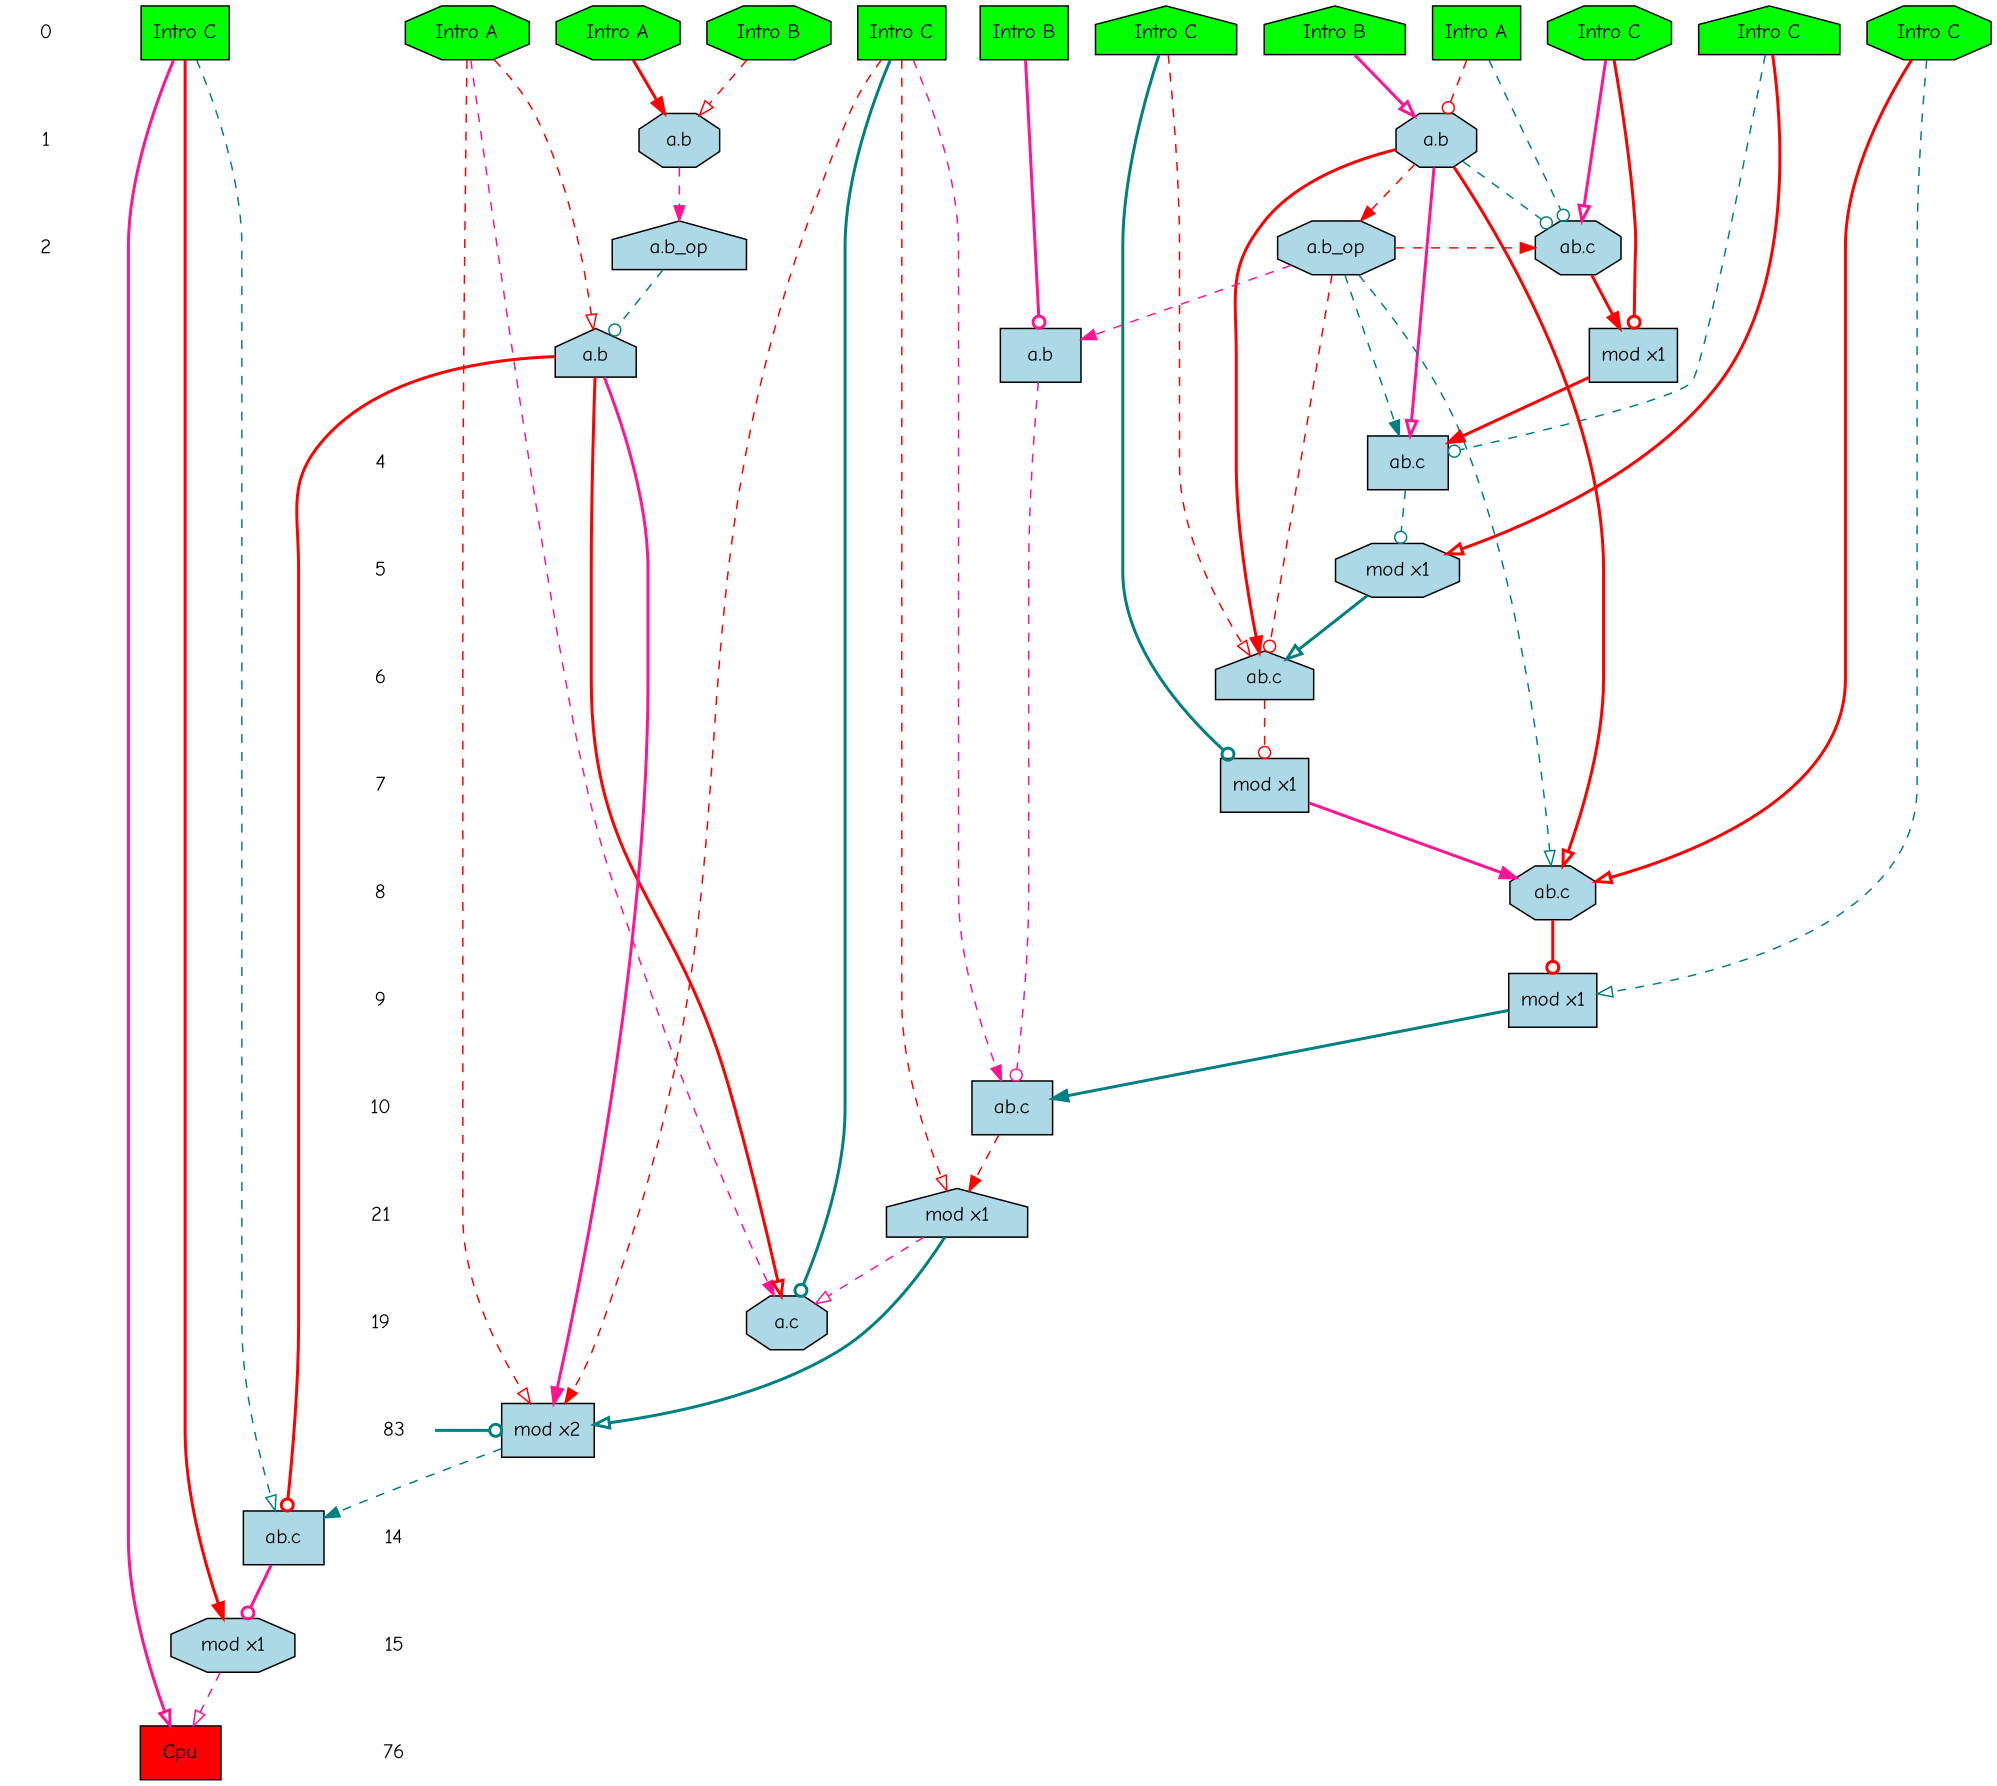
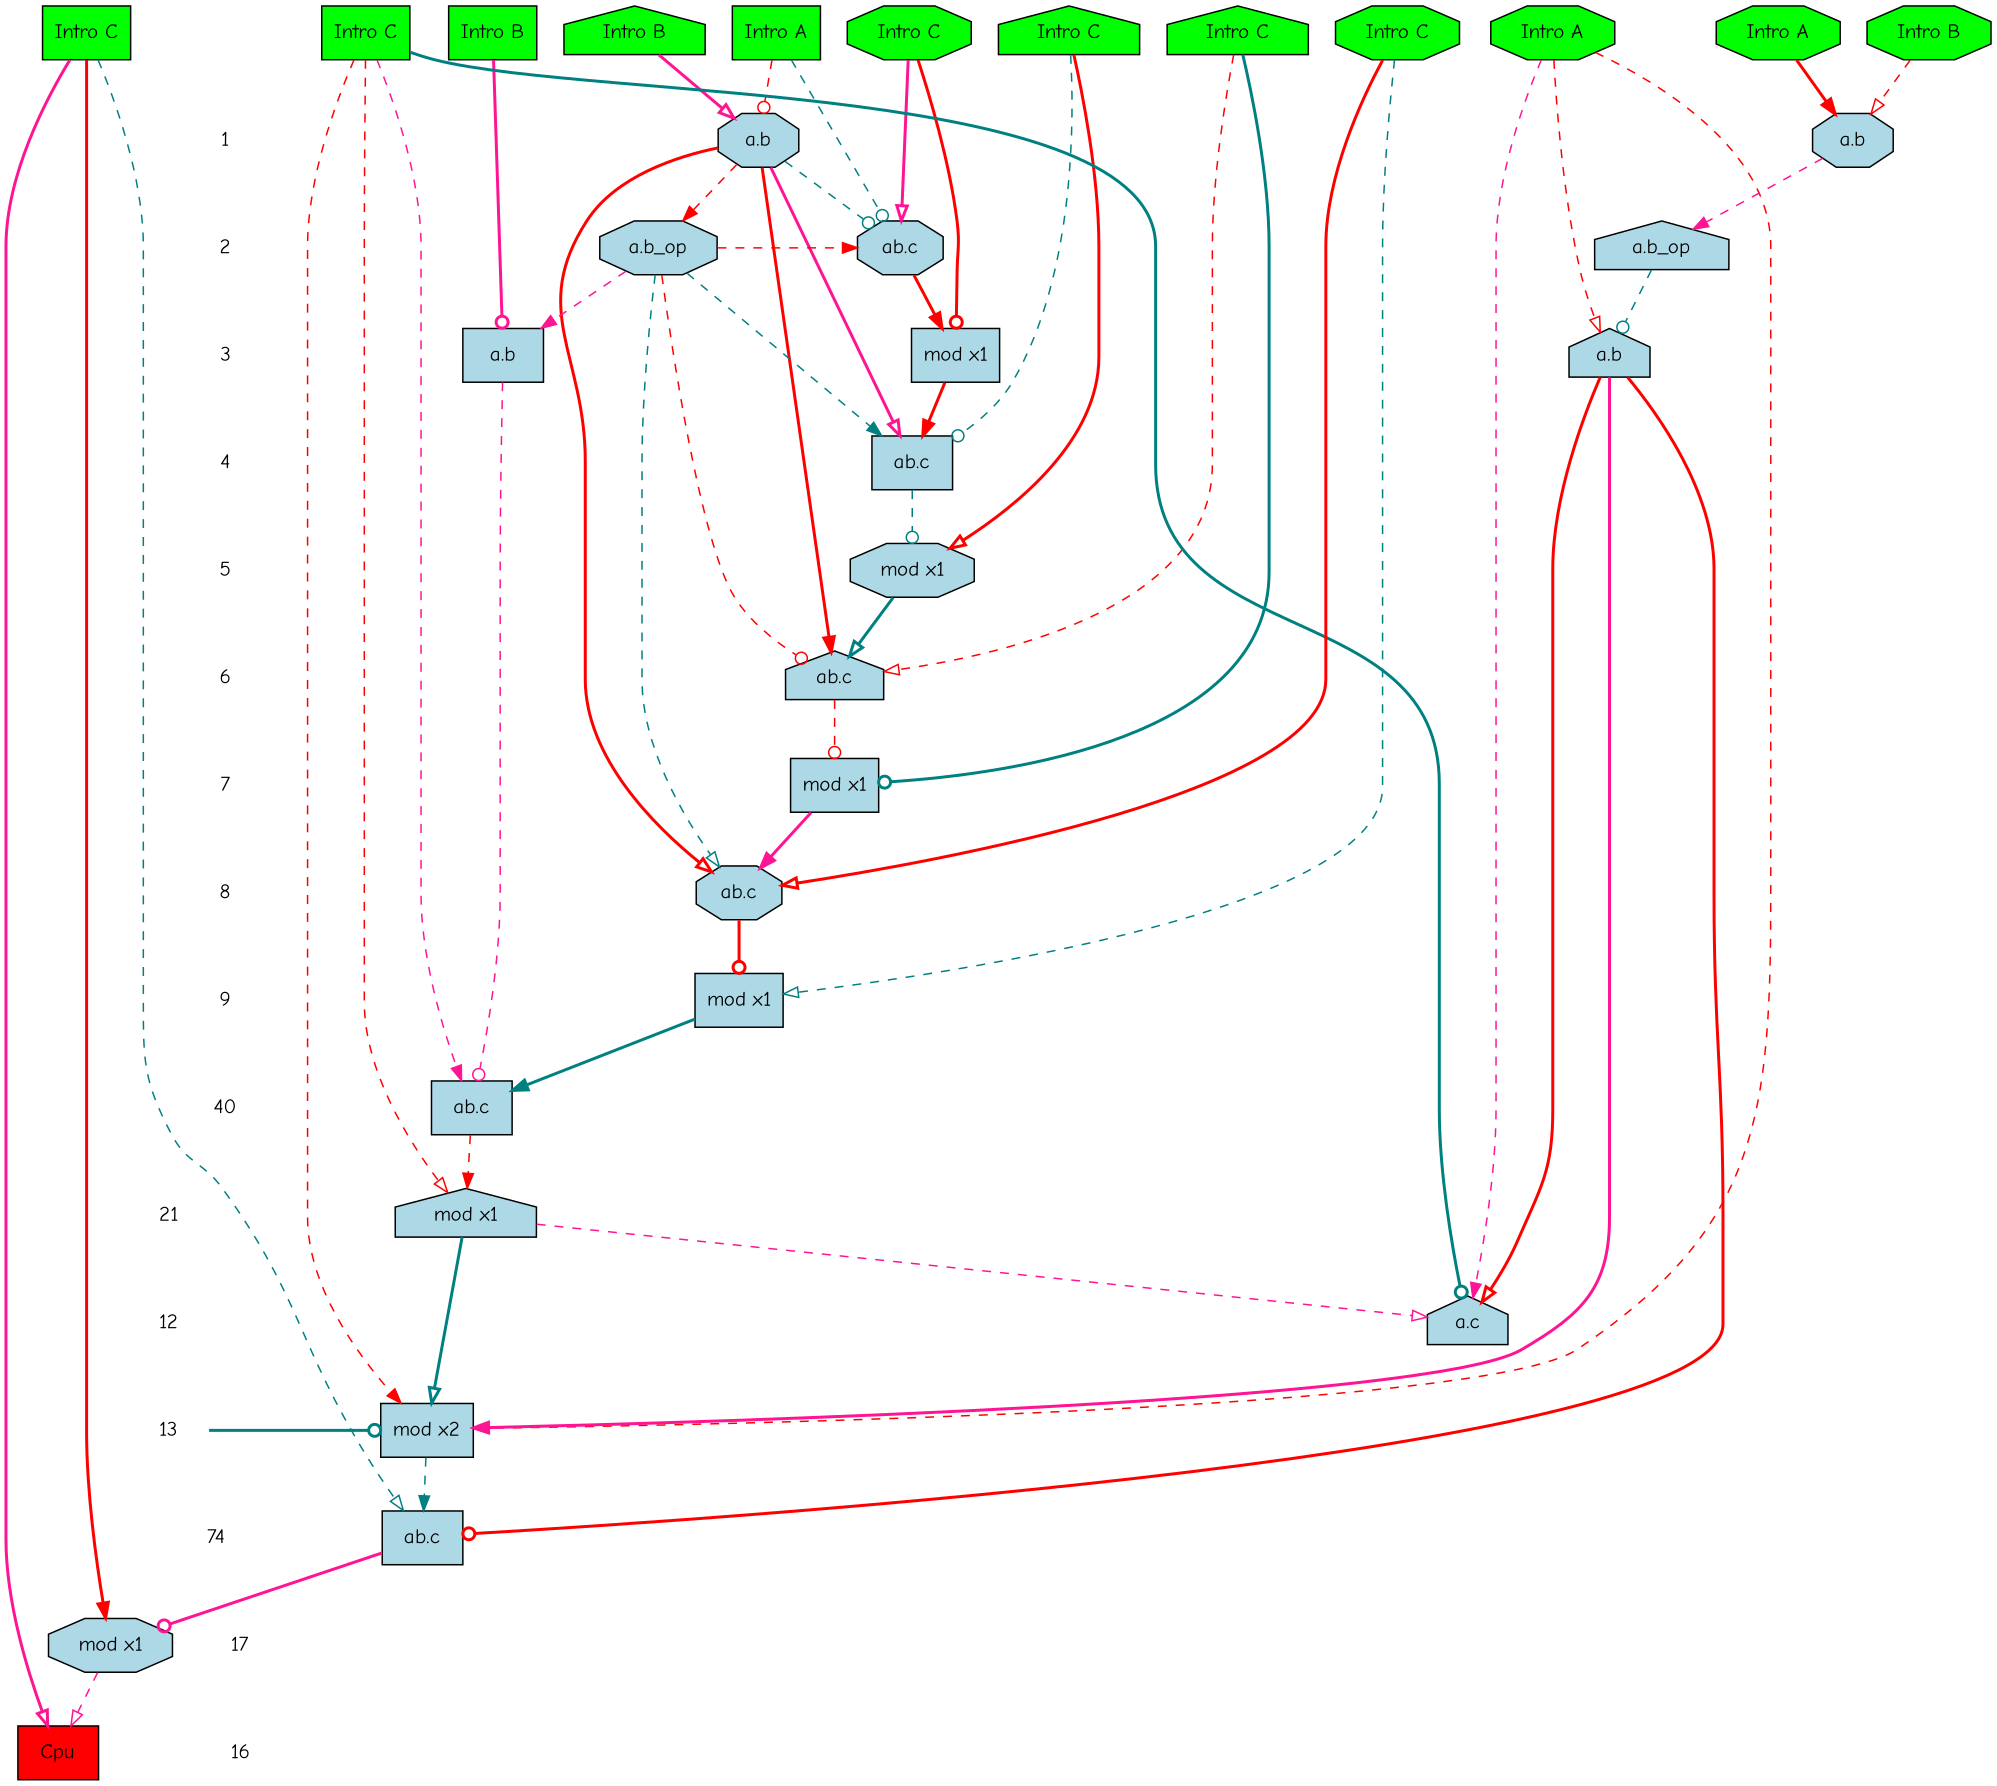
node "0": removed
node "3": added
node "10": label "10" -> "40"
node "19": label "19" -> "12"
node "a.c": shape octagon -> house
node "83": label "83" -> "13"
node "14": label "14" -> "74"
node "15": label "15" -> "17"
node "76": label "76" -> "16"
